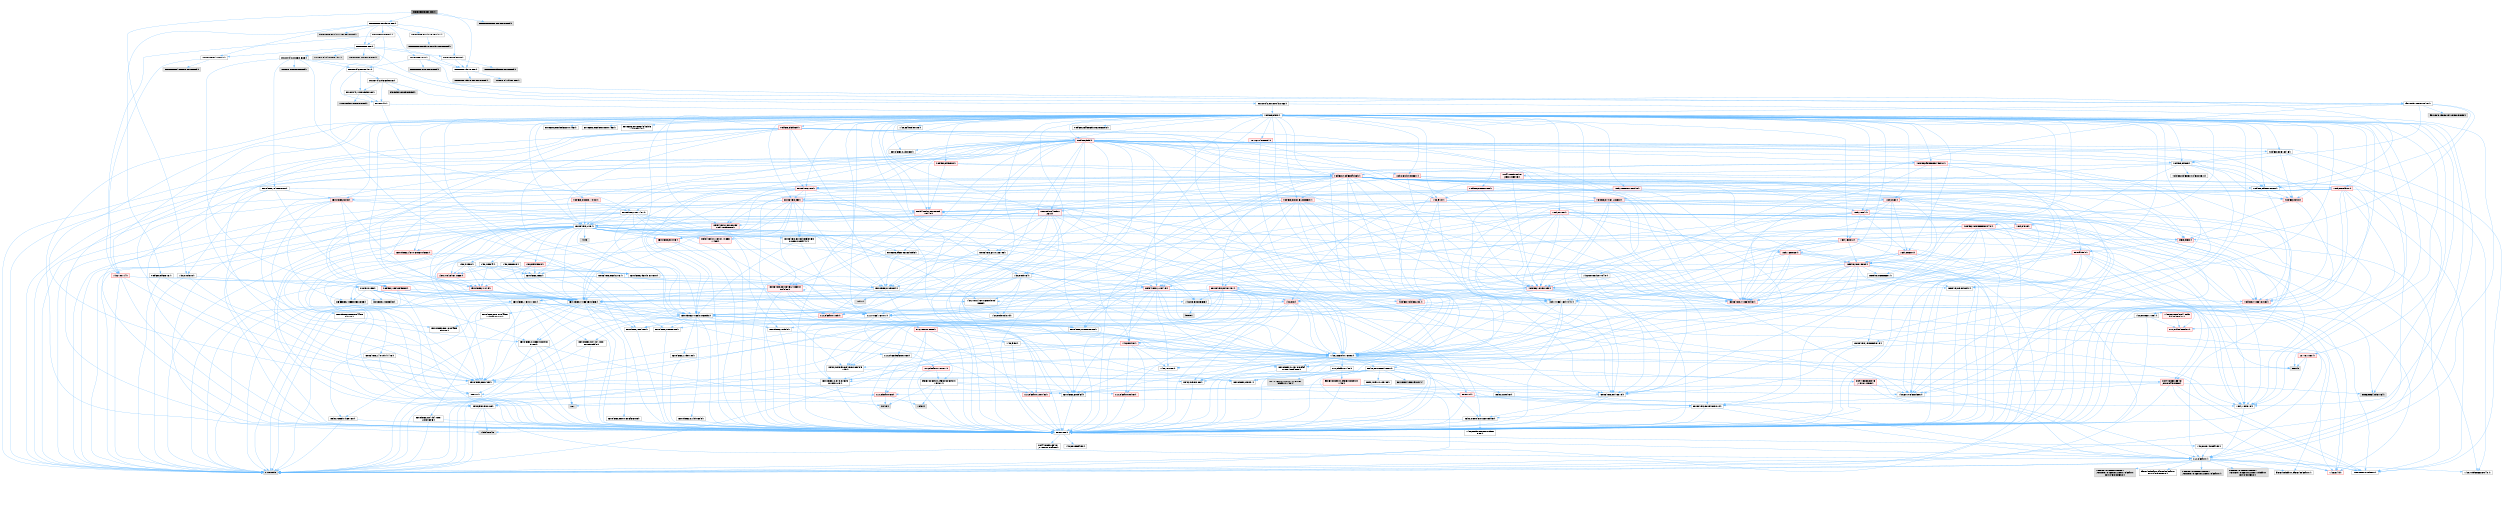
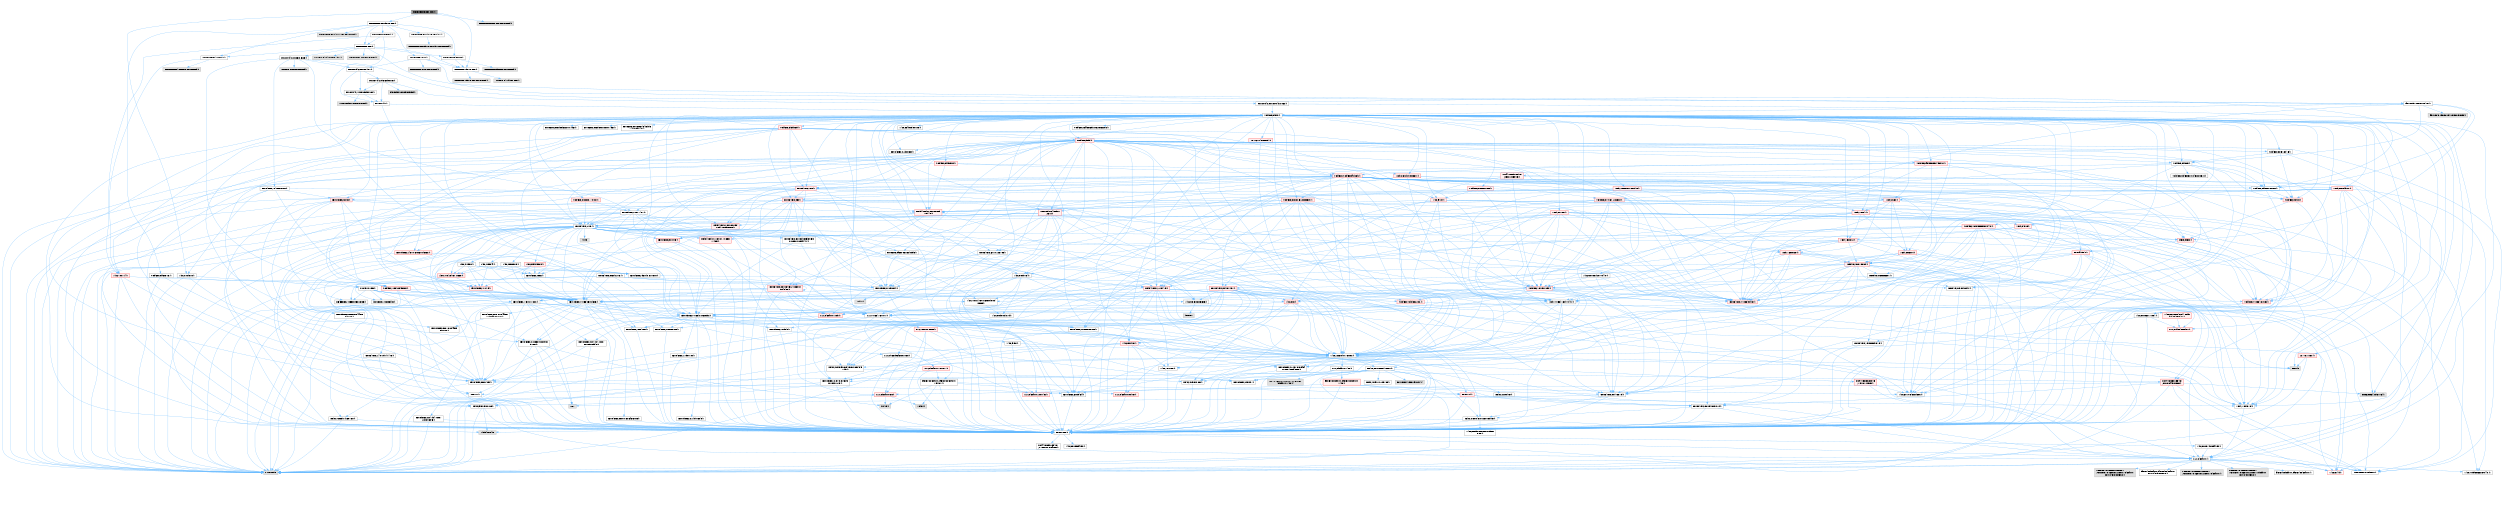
edge "Math/UnrealMathUtility.h" -> "GenericPlatform/GenericPlatform.h": now "Math/UnrealMathUtility.h" -> "Math/MathFwd.h"
